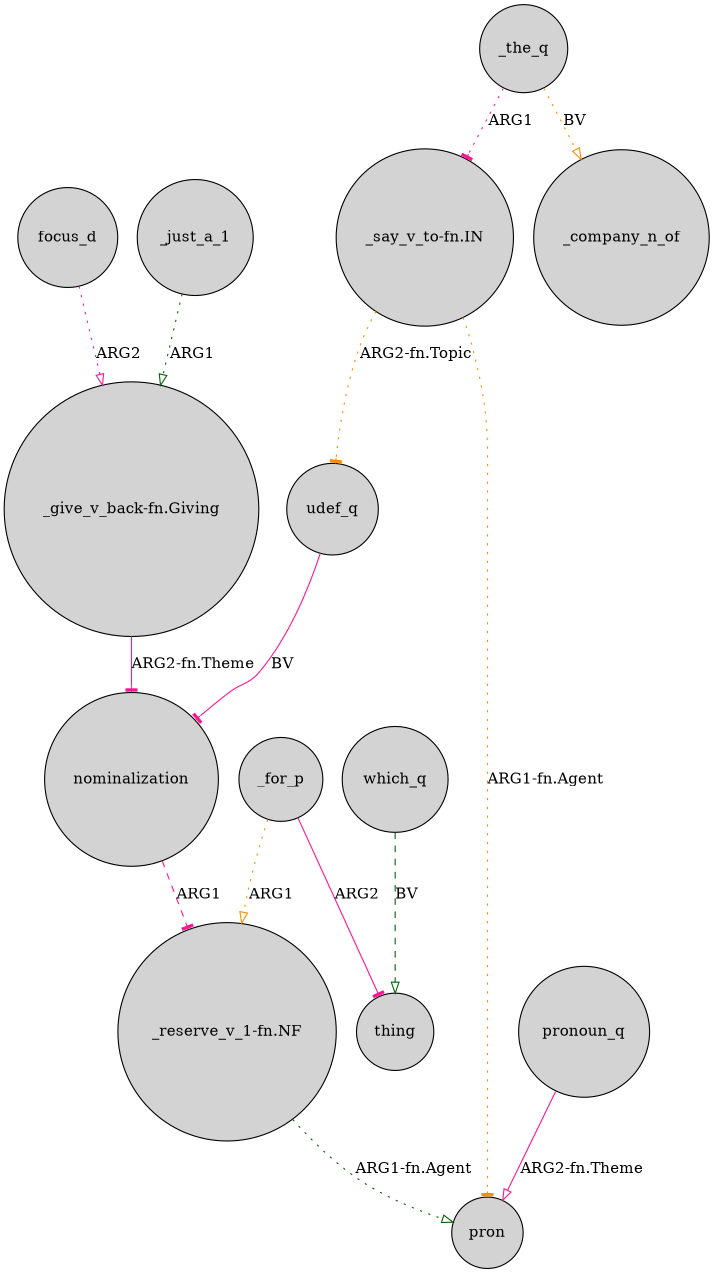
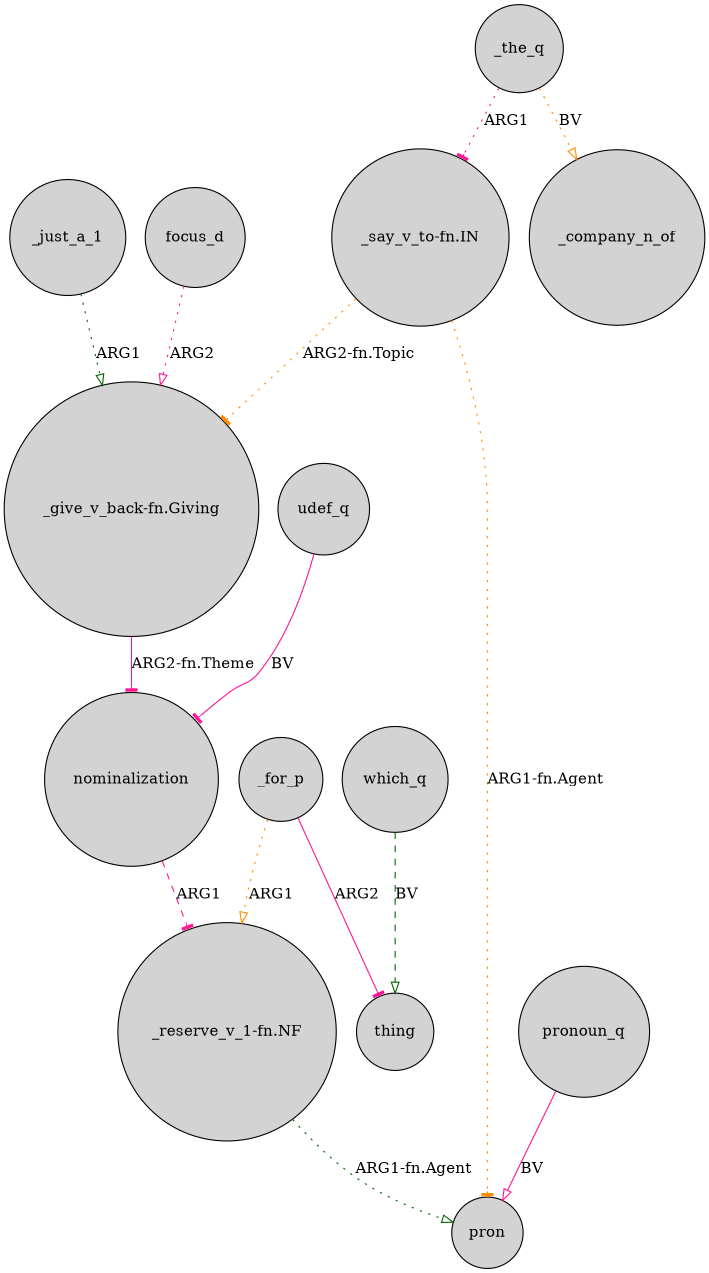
edge "_say_v_to-fn.IN" -> "udef_q": now "_say_v_to-fn.IN" -> "_give_v_back-fn.Giving"
edge "pronoun_q" -> "pron": label "ARG2-fn.Theme" -> "BV"
